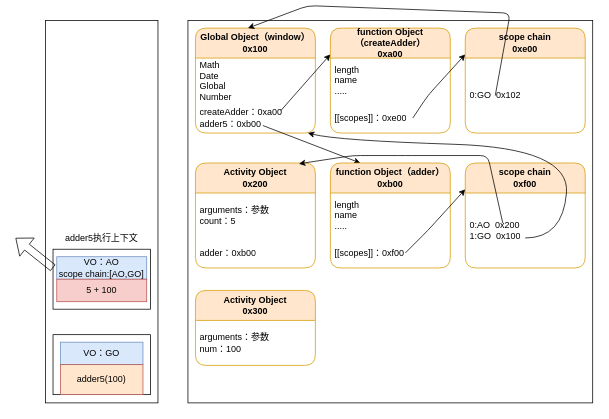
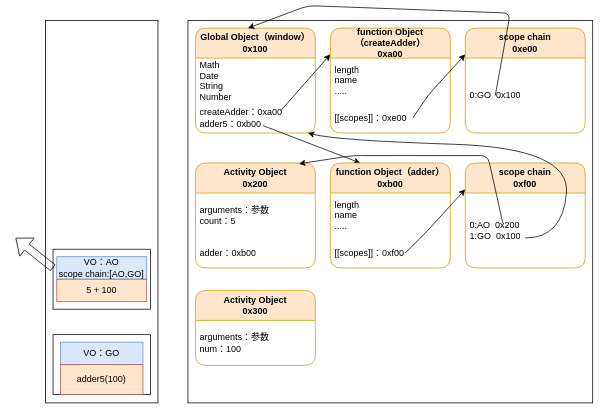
node "Math Date Global Number": label "Math Date Global Number" -> "Math Date String Number"
node "0:GO 0x102": label "0:GO 0x102" -> "0:GO 0x100"
node "adder5执行上下文": removed
node "5 + 100": fillcolor #f8cecc -> #ffe6cc
